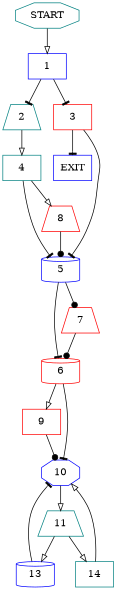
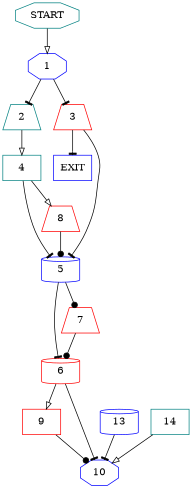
node "1": shape box -> octagon
node "3": shape box -> trapezium
node "11": removed
